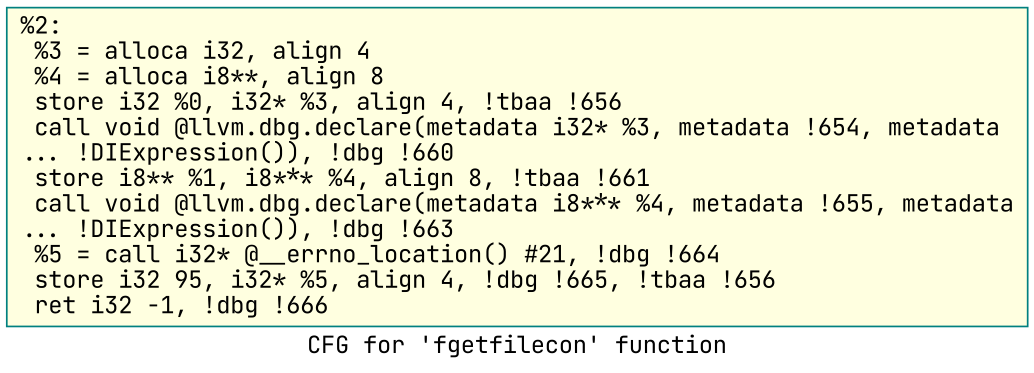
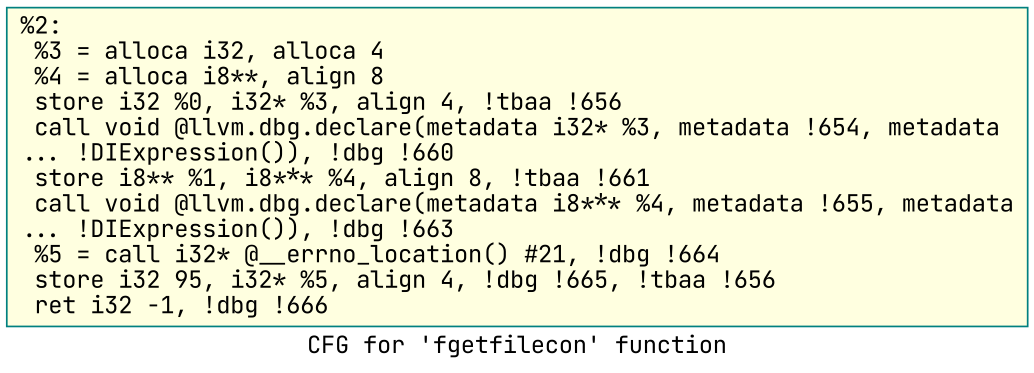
node "%2:": text "%3 = alloca i32, align 4" -> "%3 = alloca i32, alloca 4"
